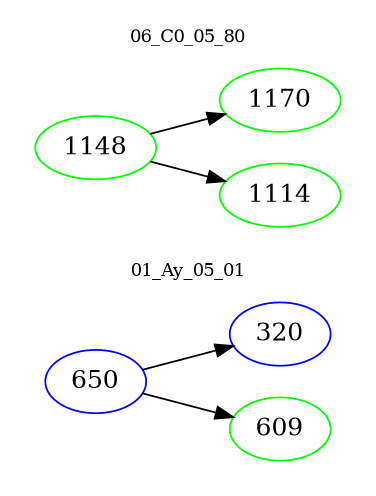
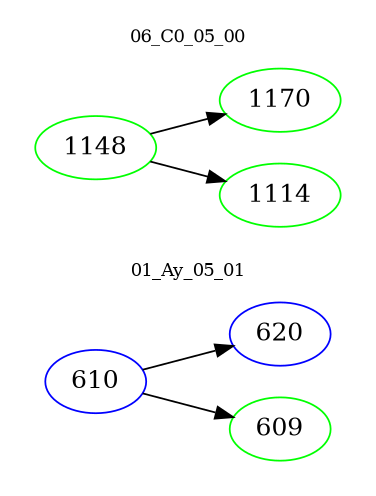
cluster "06_C0_05_80": label "06_C0_05_80" -> "06_C0_05_00"
node "320": label "320" -> "620"
node "650": label "650" -> "610"
